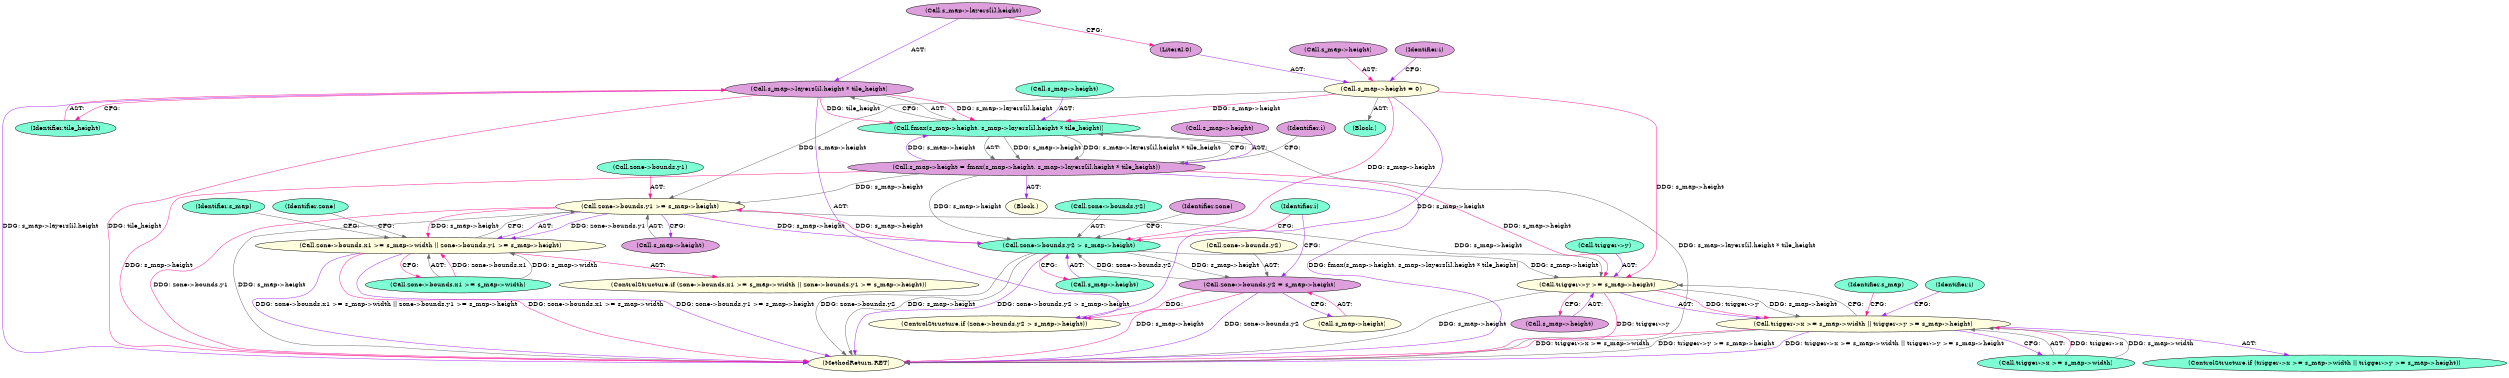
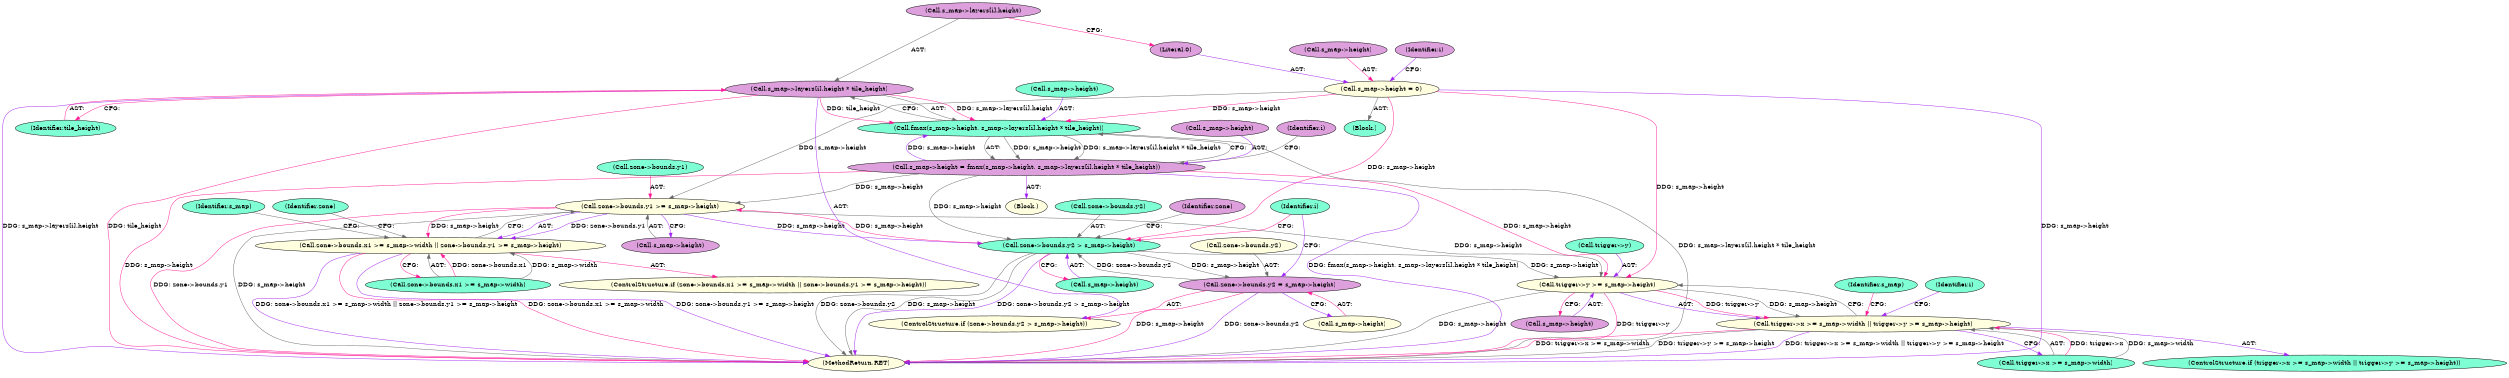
edge "(Call,s_map->layers[i].height)" -> "(Call,s_map->layers[i].height * tile_height)": color purple -> gray40
edge "(Call,s_map->height = 0)" -> "(ControlStructure,if (zone->bounds.y2 > s_map->height))": now "(Call,s_map->height = 0)" -> "(MethodReturn,RET)"
edge "(Call,zone->bounds.y2 = s_map->height)" -> "(ControlStructure,if (zone->bounds.y2 > s_map->height))": label "DDG: " -> "AST: "
